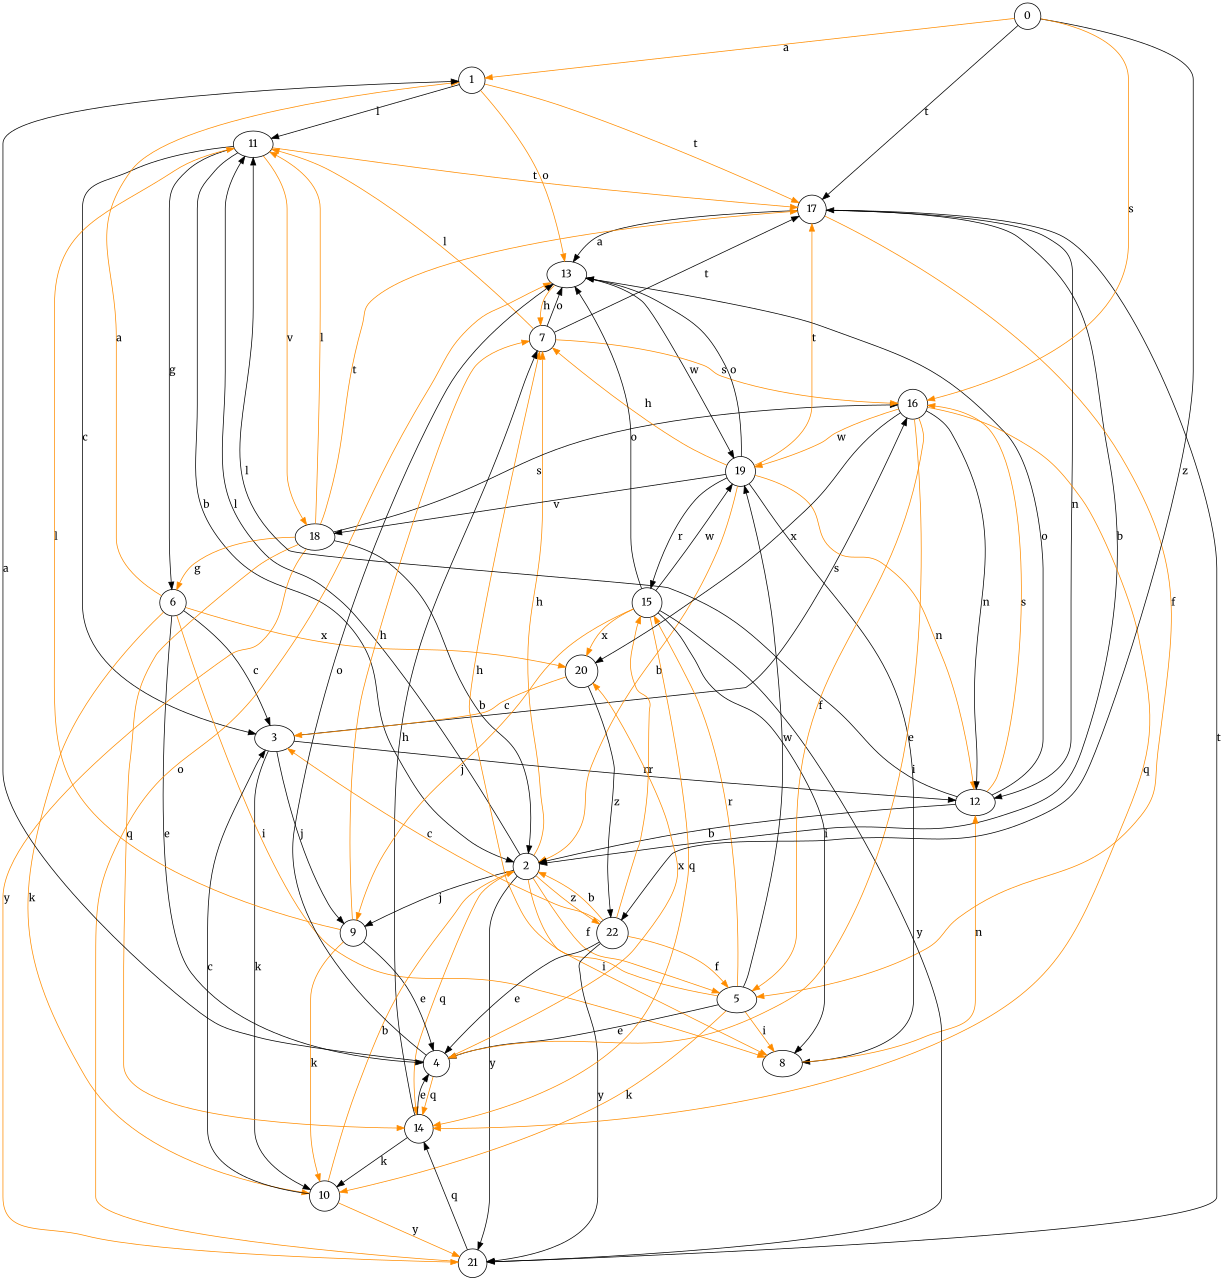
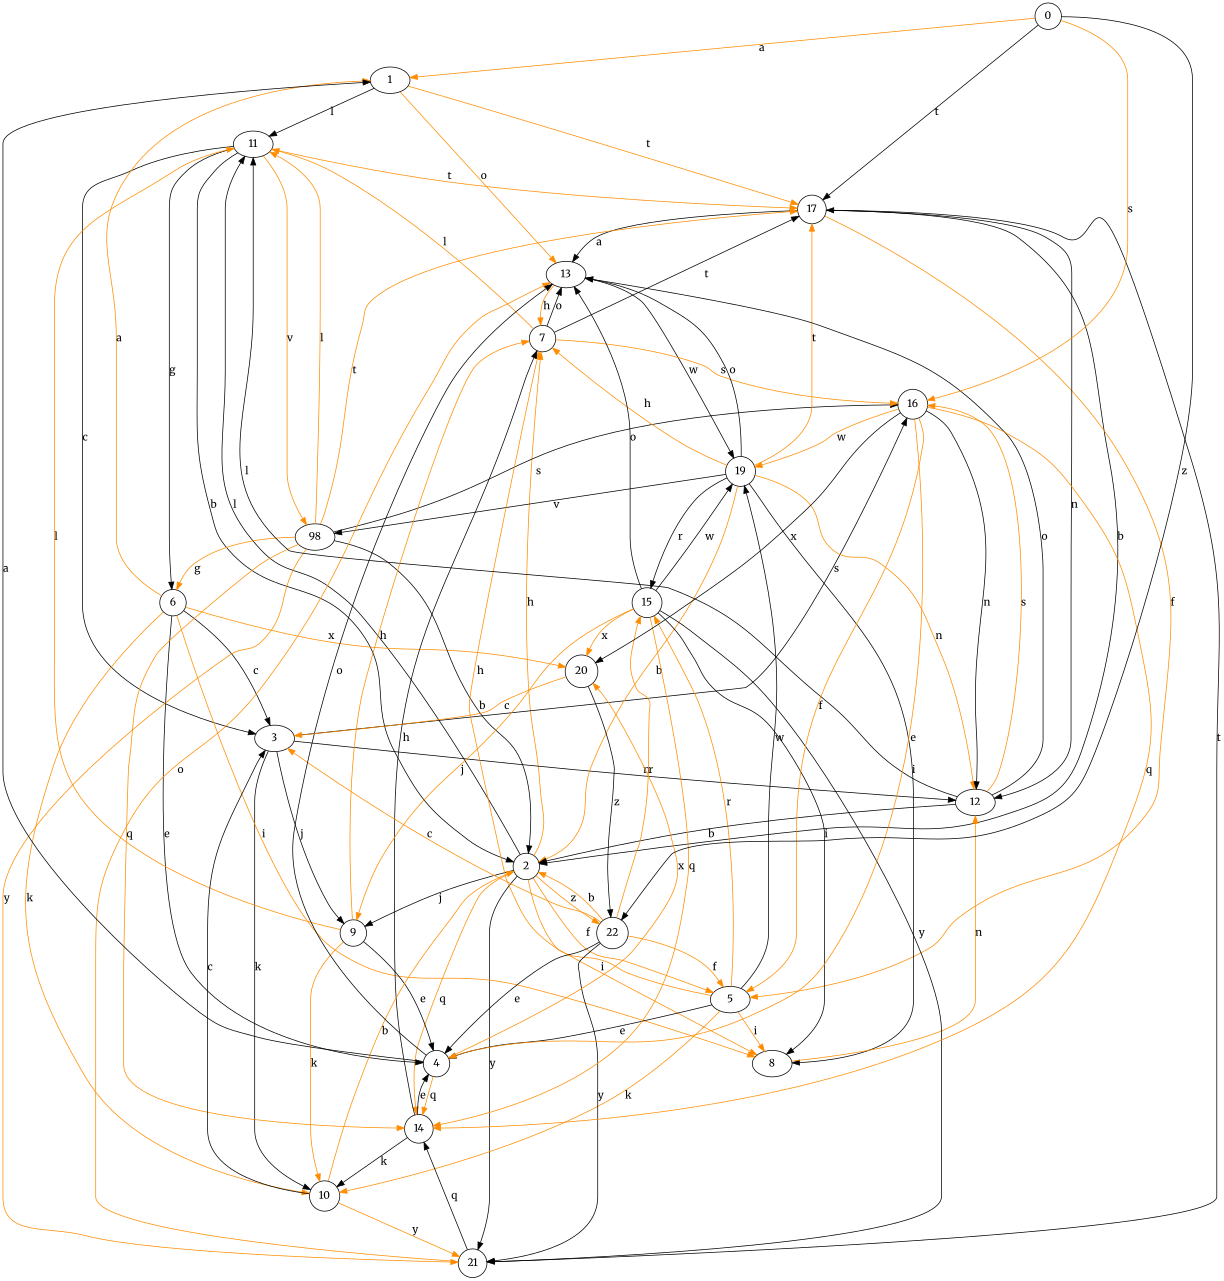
node "1": shape circle -> ellipse
node "18": label "18" -> "98"
